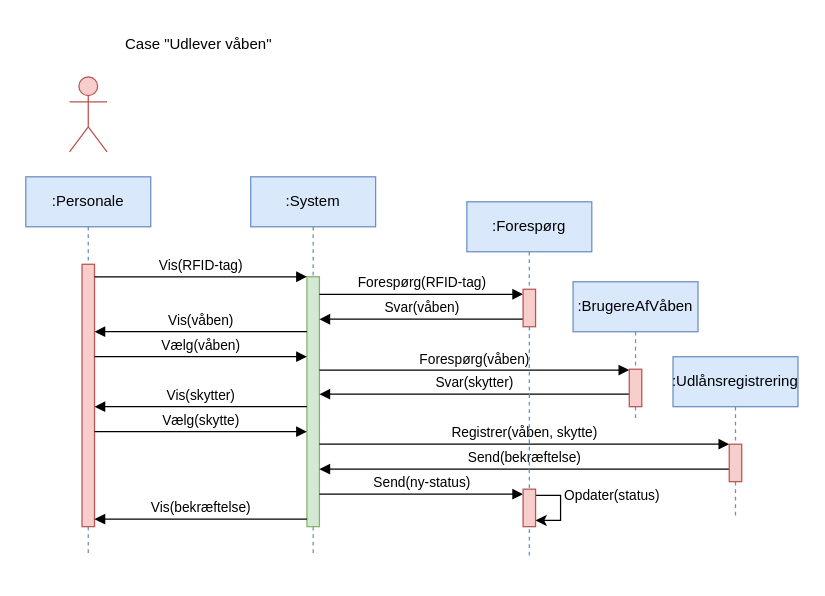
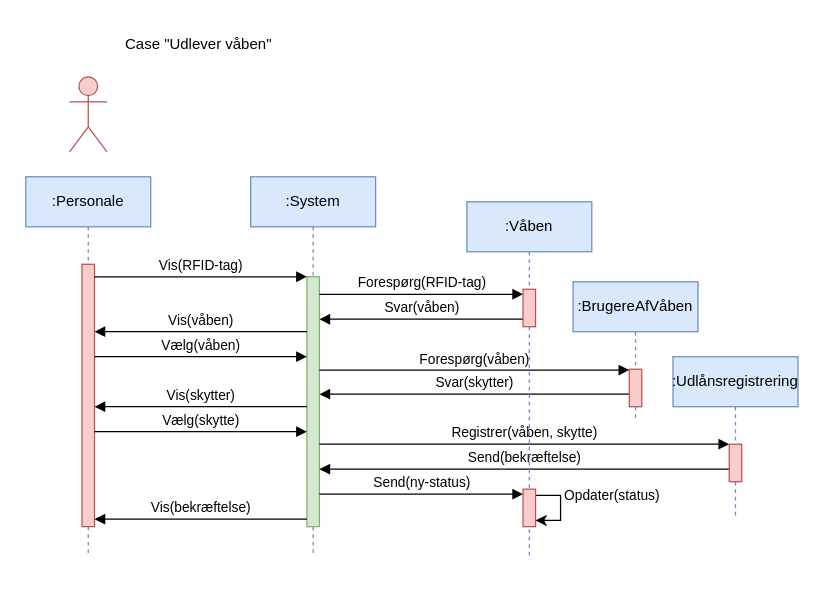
node ":Forespørg": label ":Forespørg" -> ":Våben"
